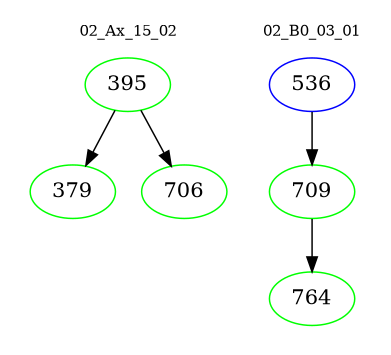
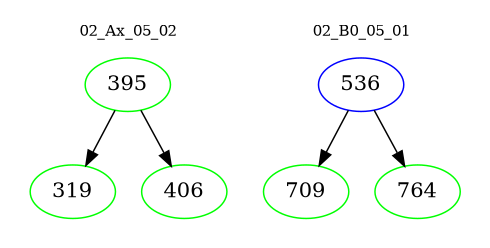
cluster "02_Ax_15_02": label "02_Ax_15_02" -> "02_Ax_05_02"
cluster "02_B0_03_01": label "02_B0_03_01" -> "02_B0_05_01"
node "379": label "379" -> "319"
node "706": label "706" -> "406"
edge "709" -> "764": now "536" -> "764"
